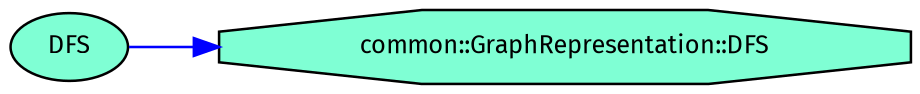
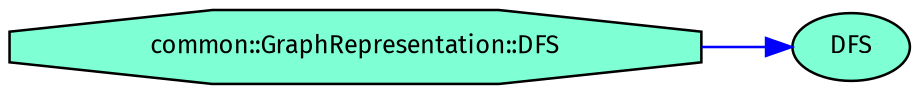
edge "DFS" -> "common::GraphRepresentation::DFS": reversed
